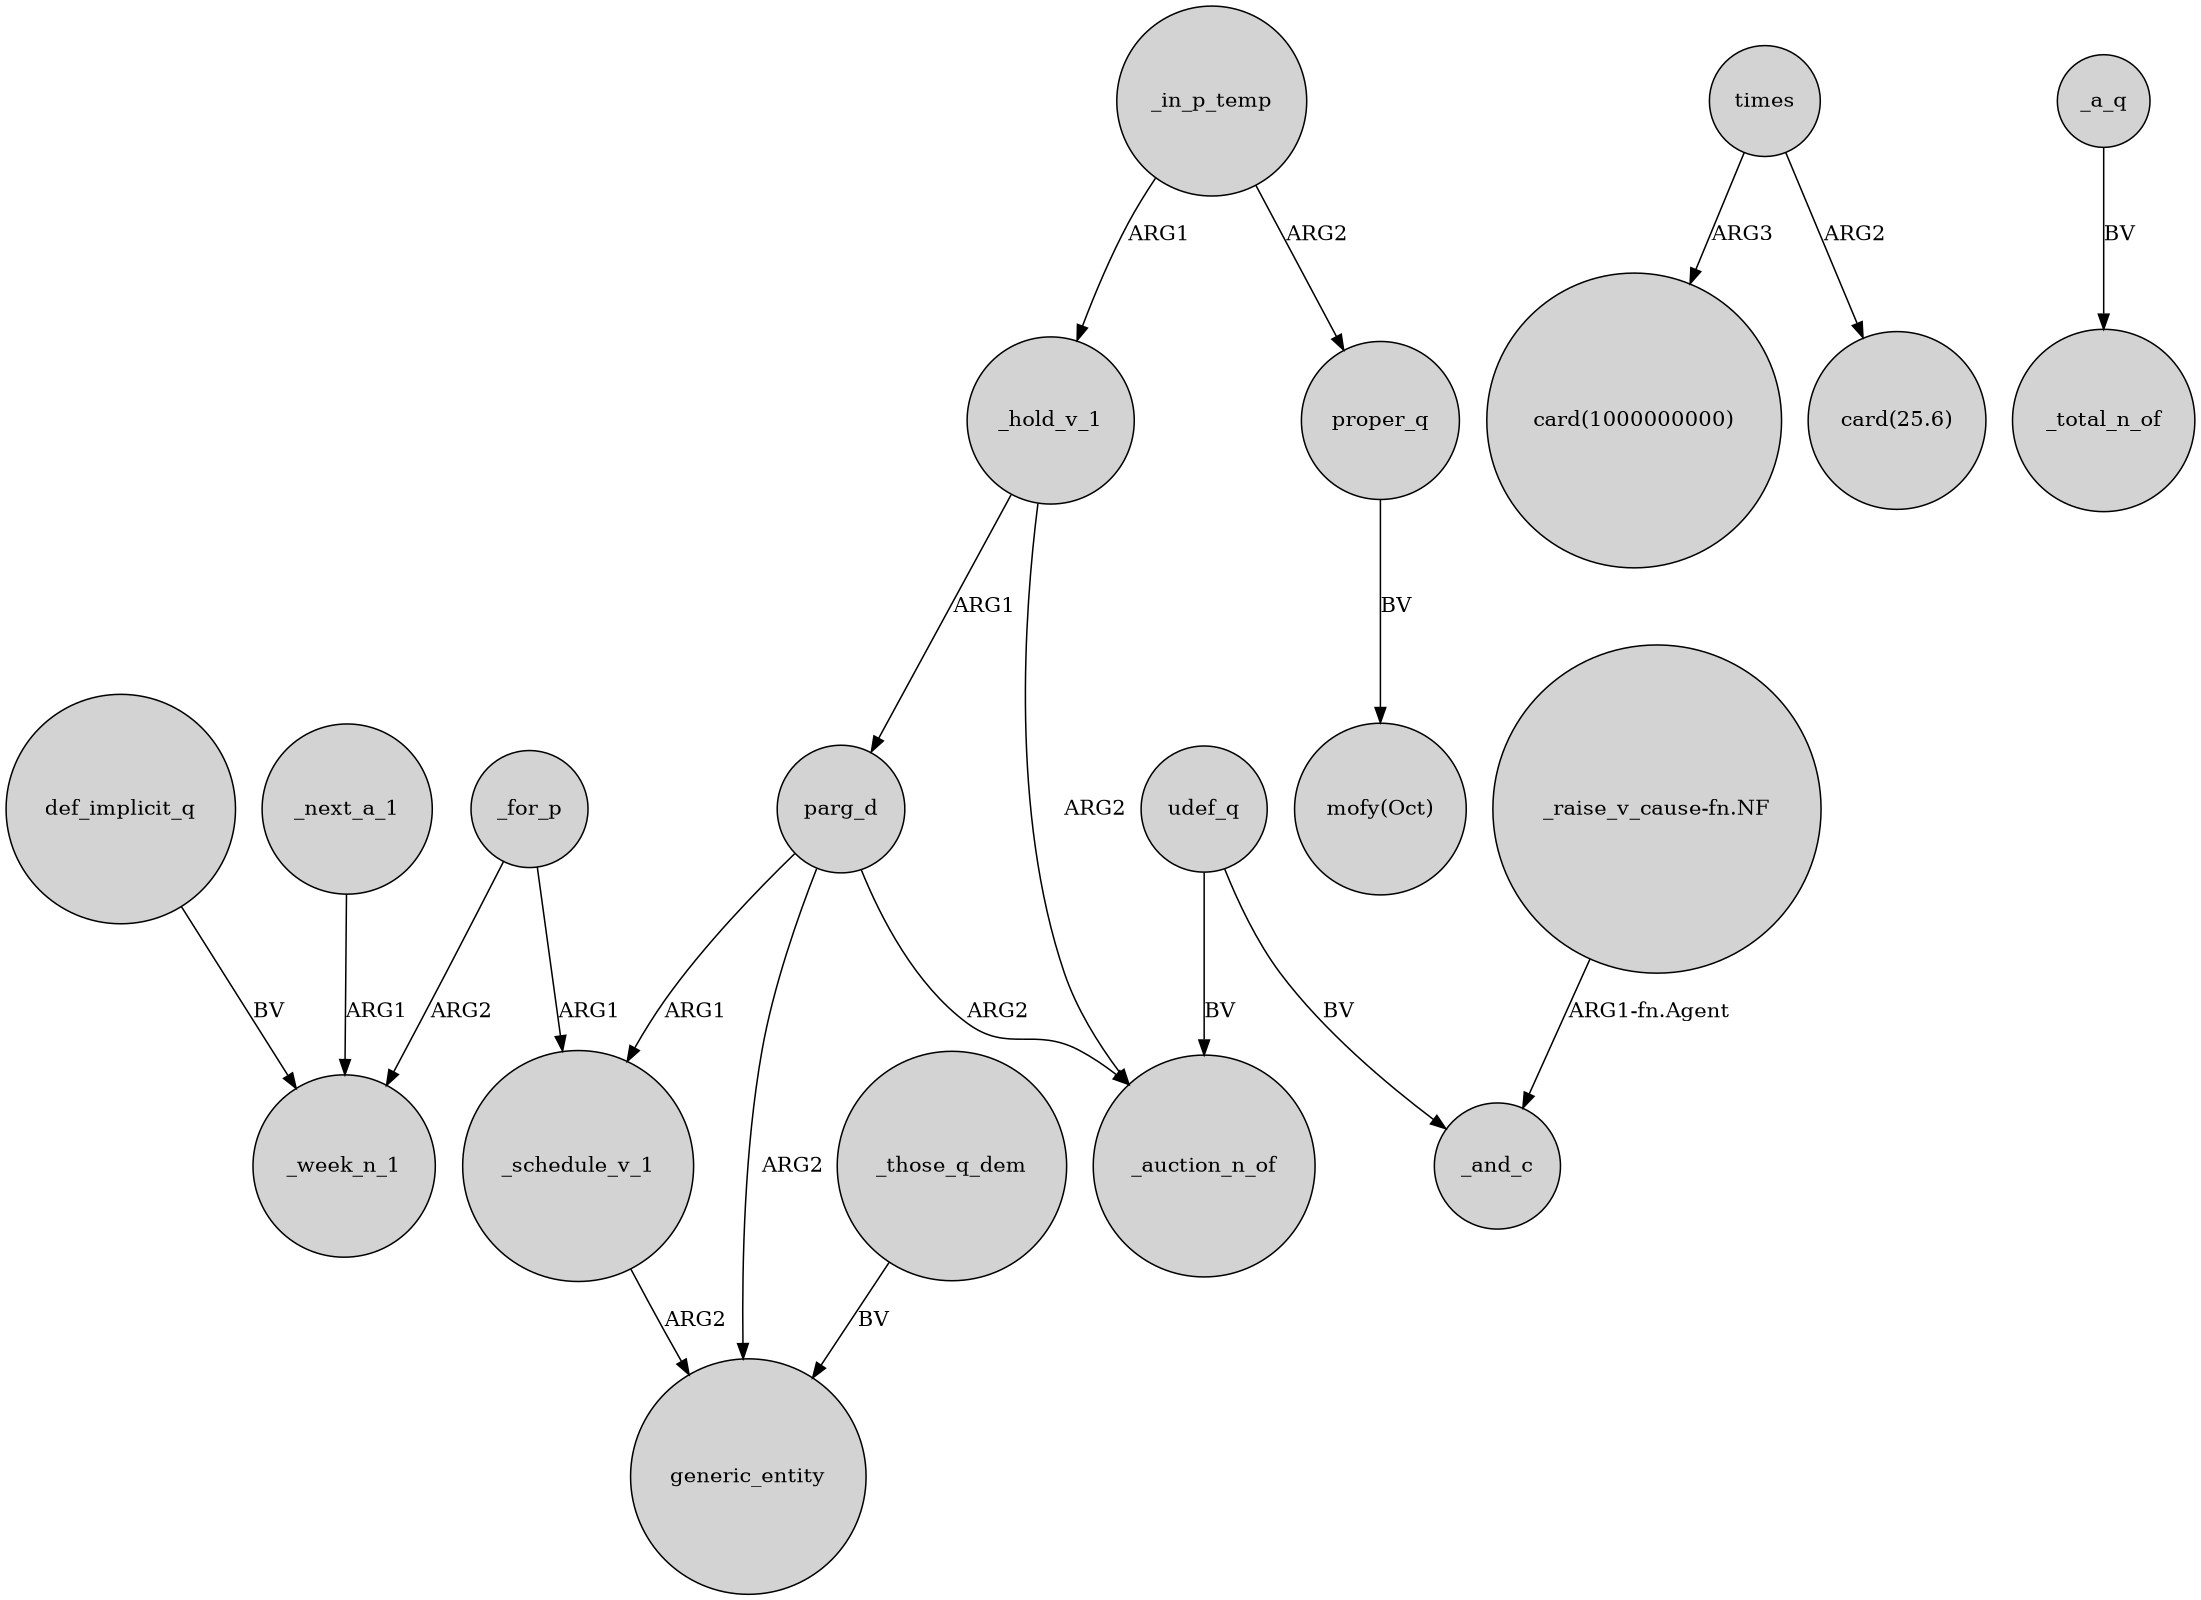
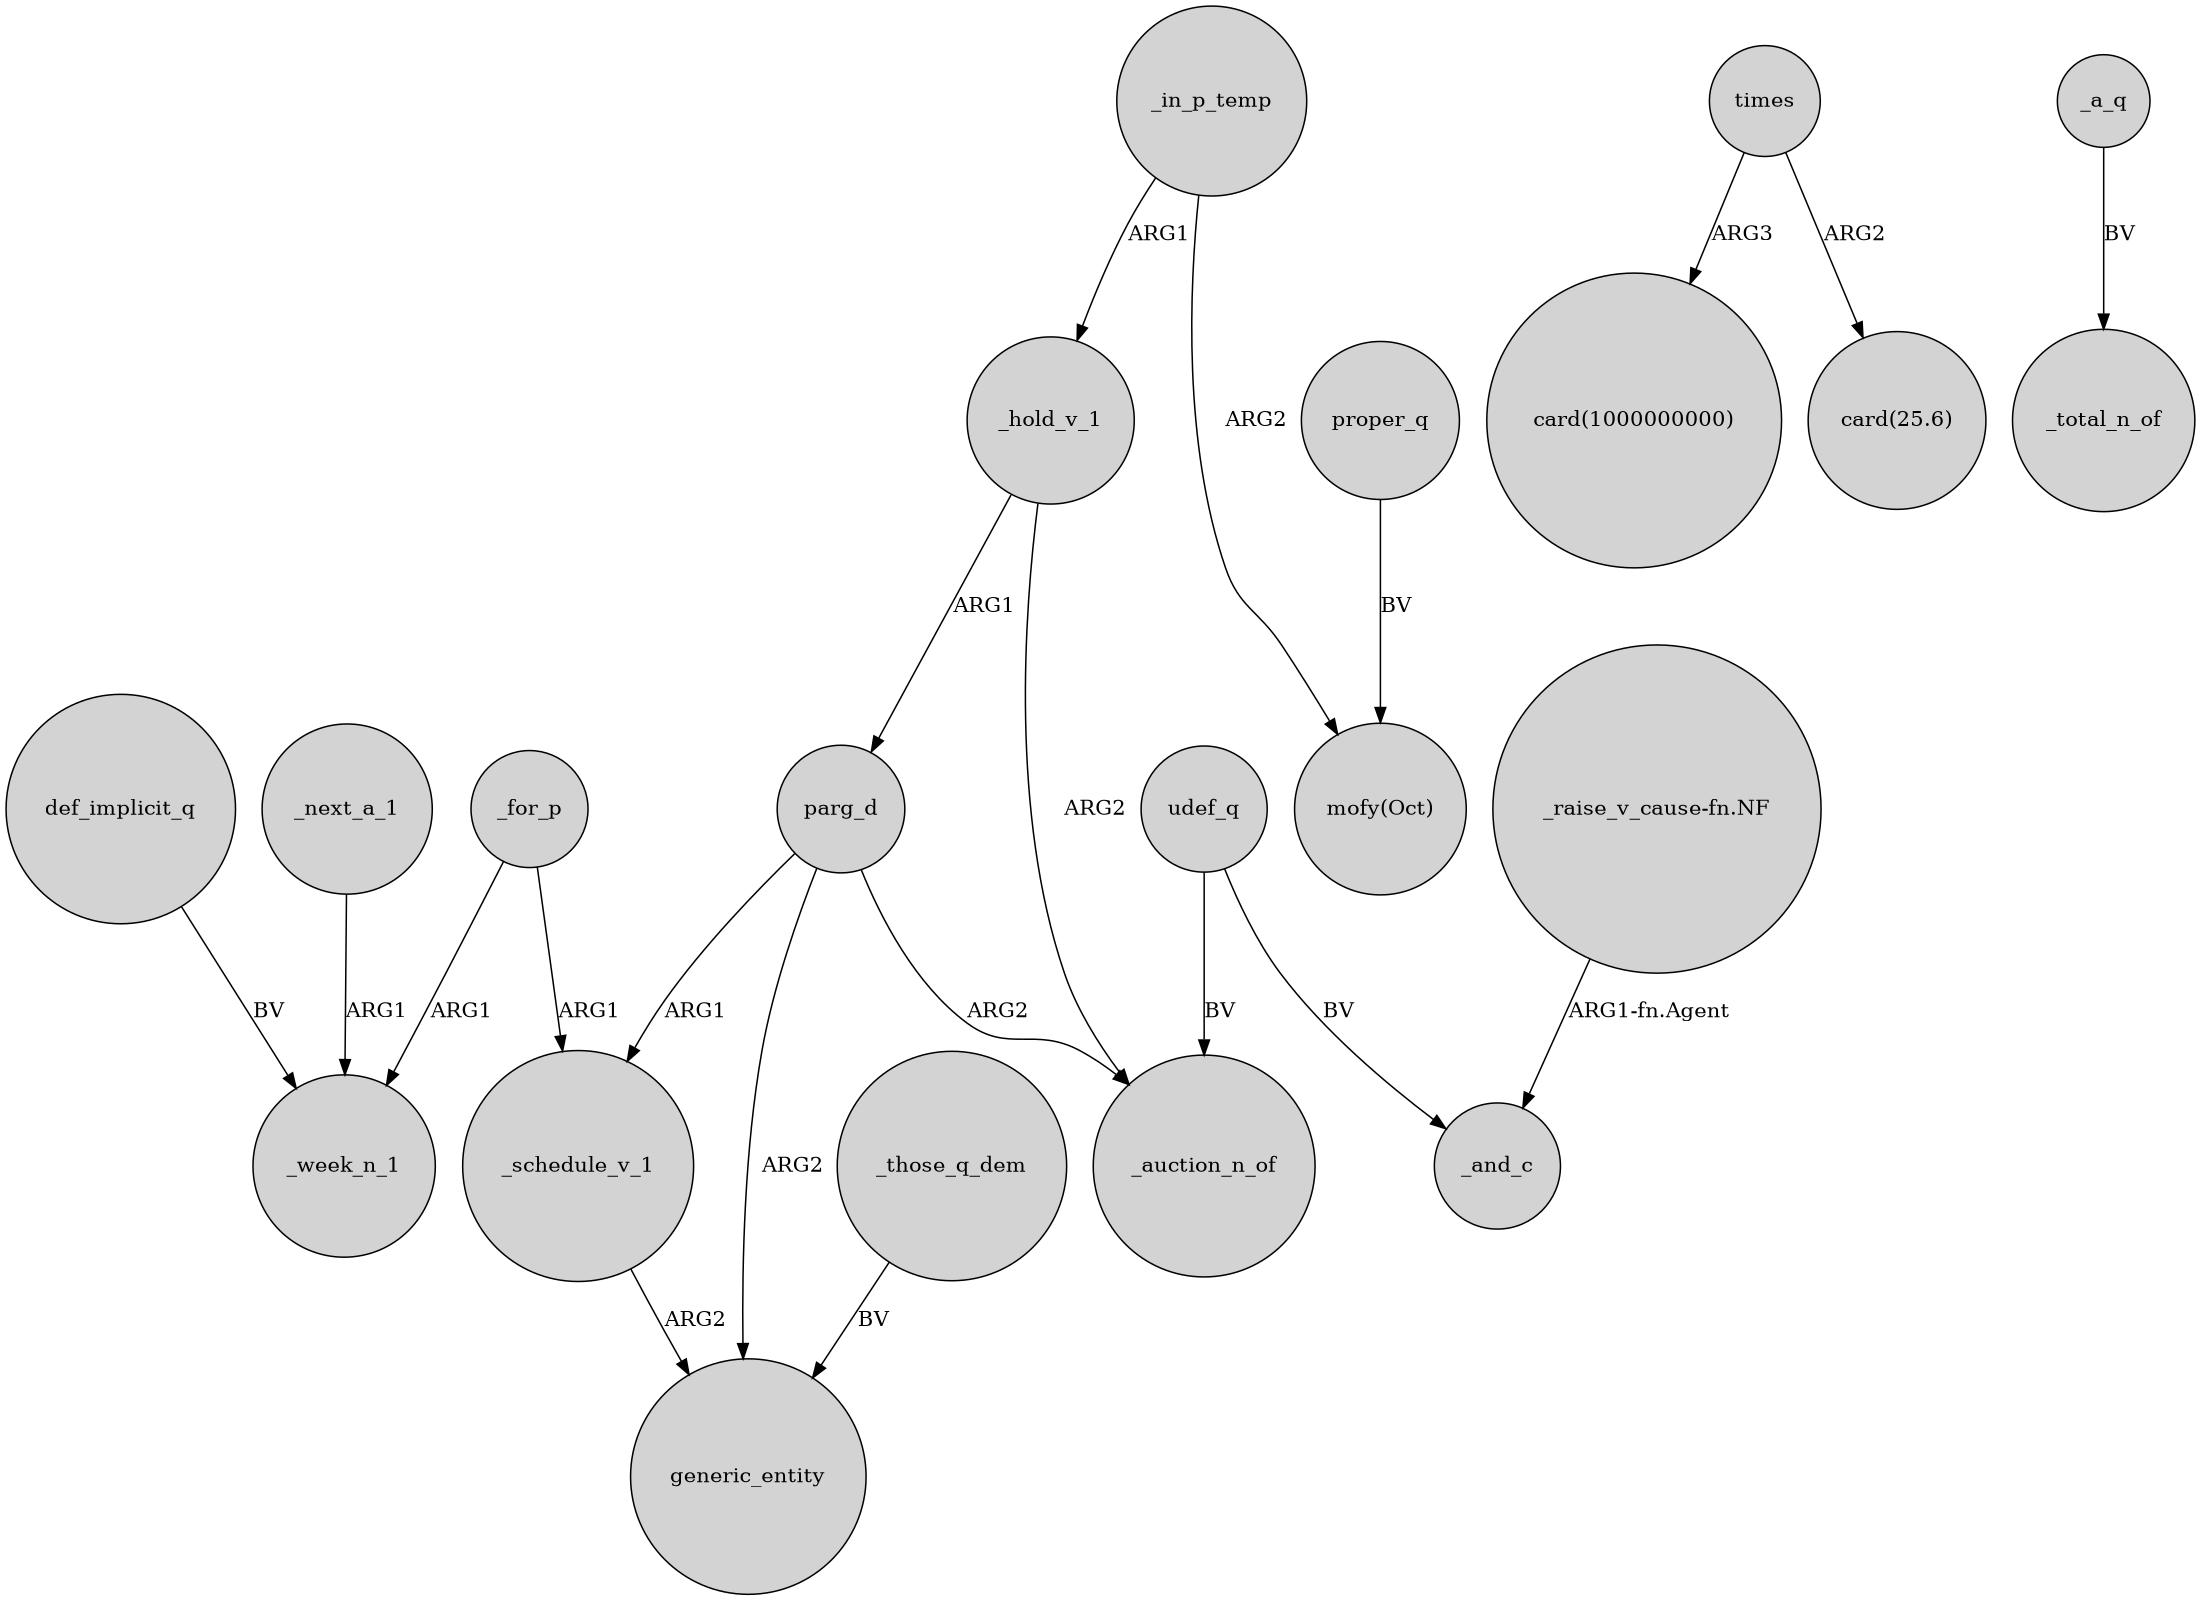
edge "_in_p_temp" -> "proper_q": now "_in_p_temp" -> "mofy(Oct)"
edge "_for_p" -> "_week_n_1": label "ARG2" -> "ARG1"
